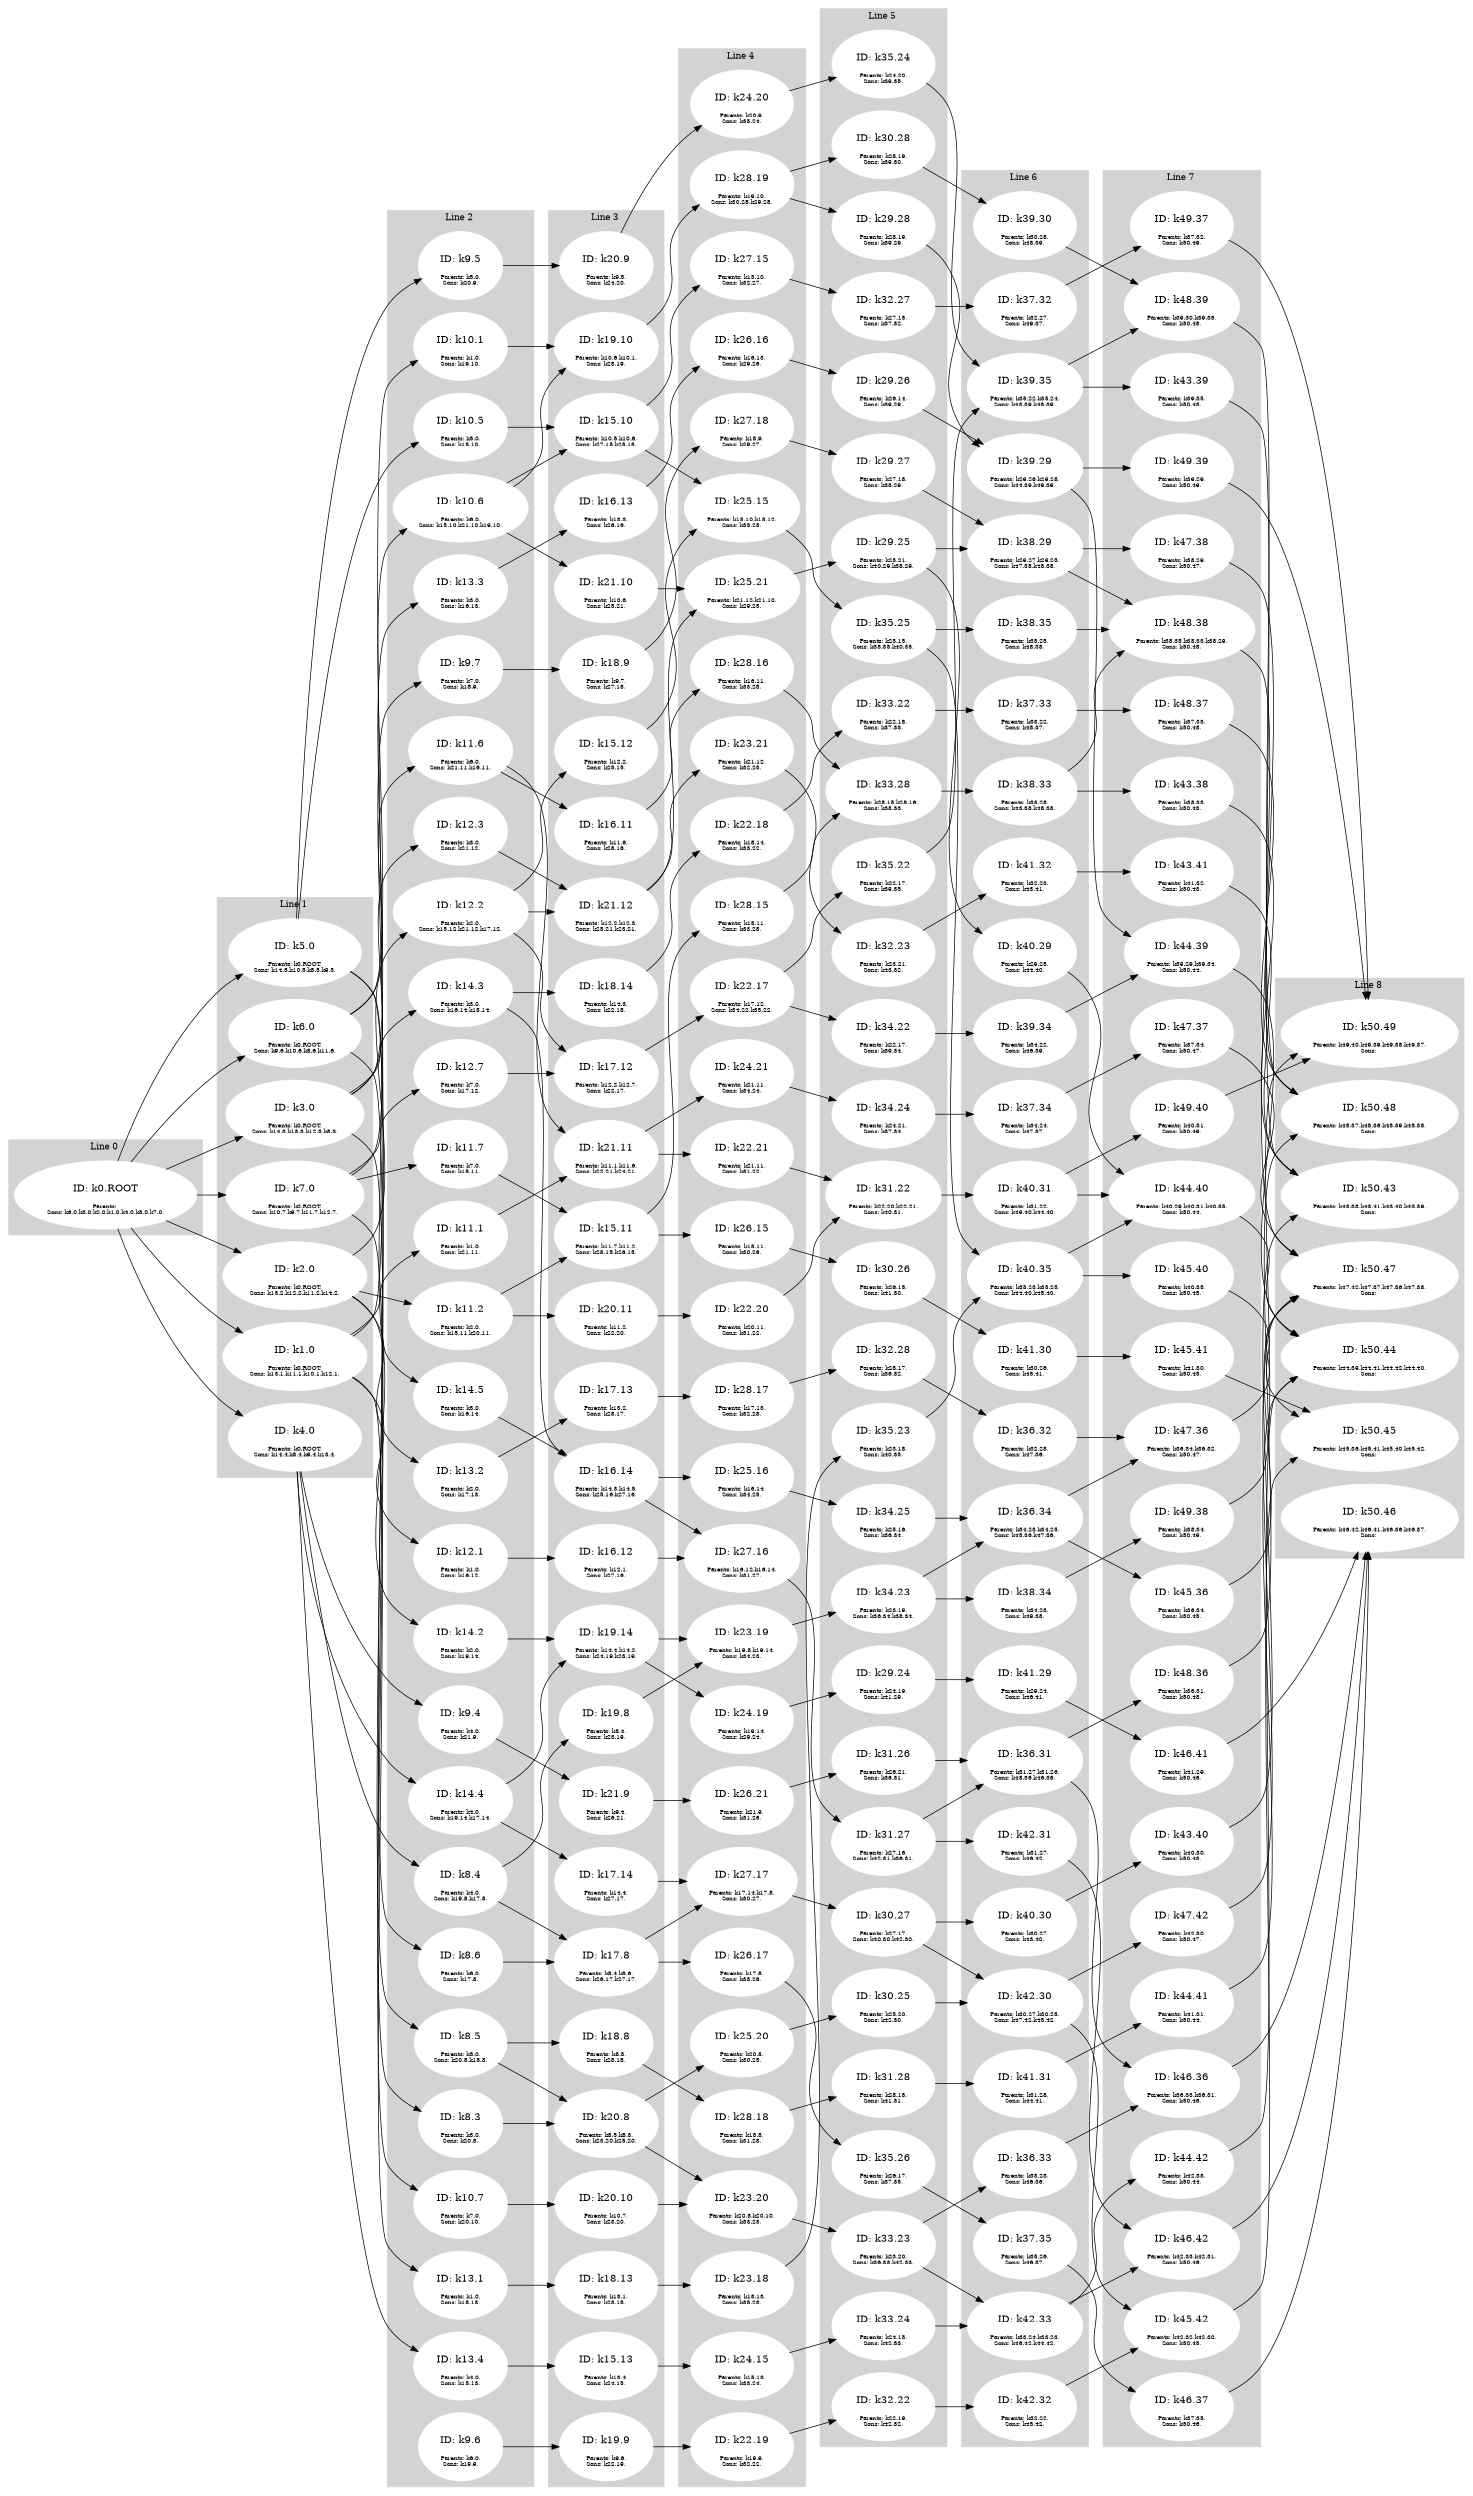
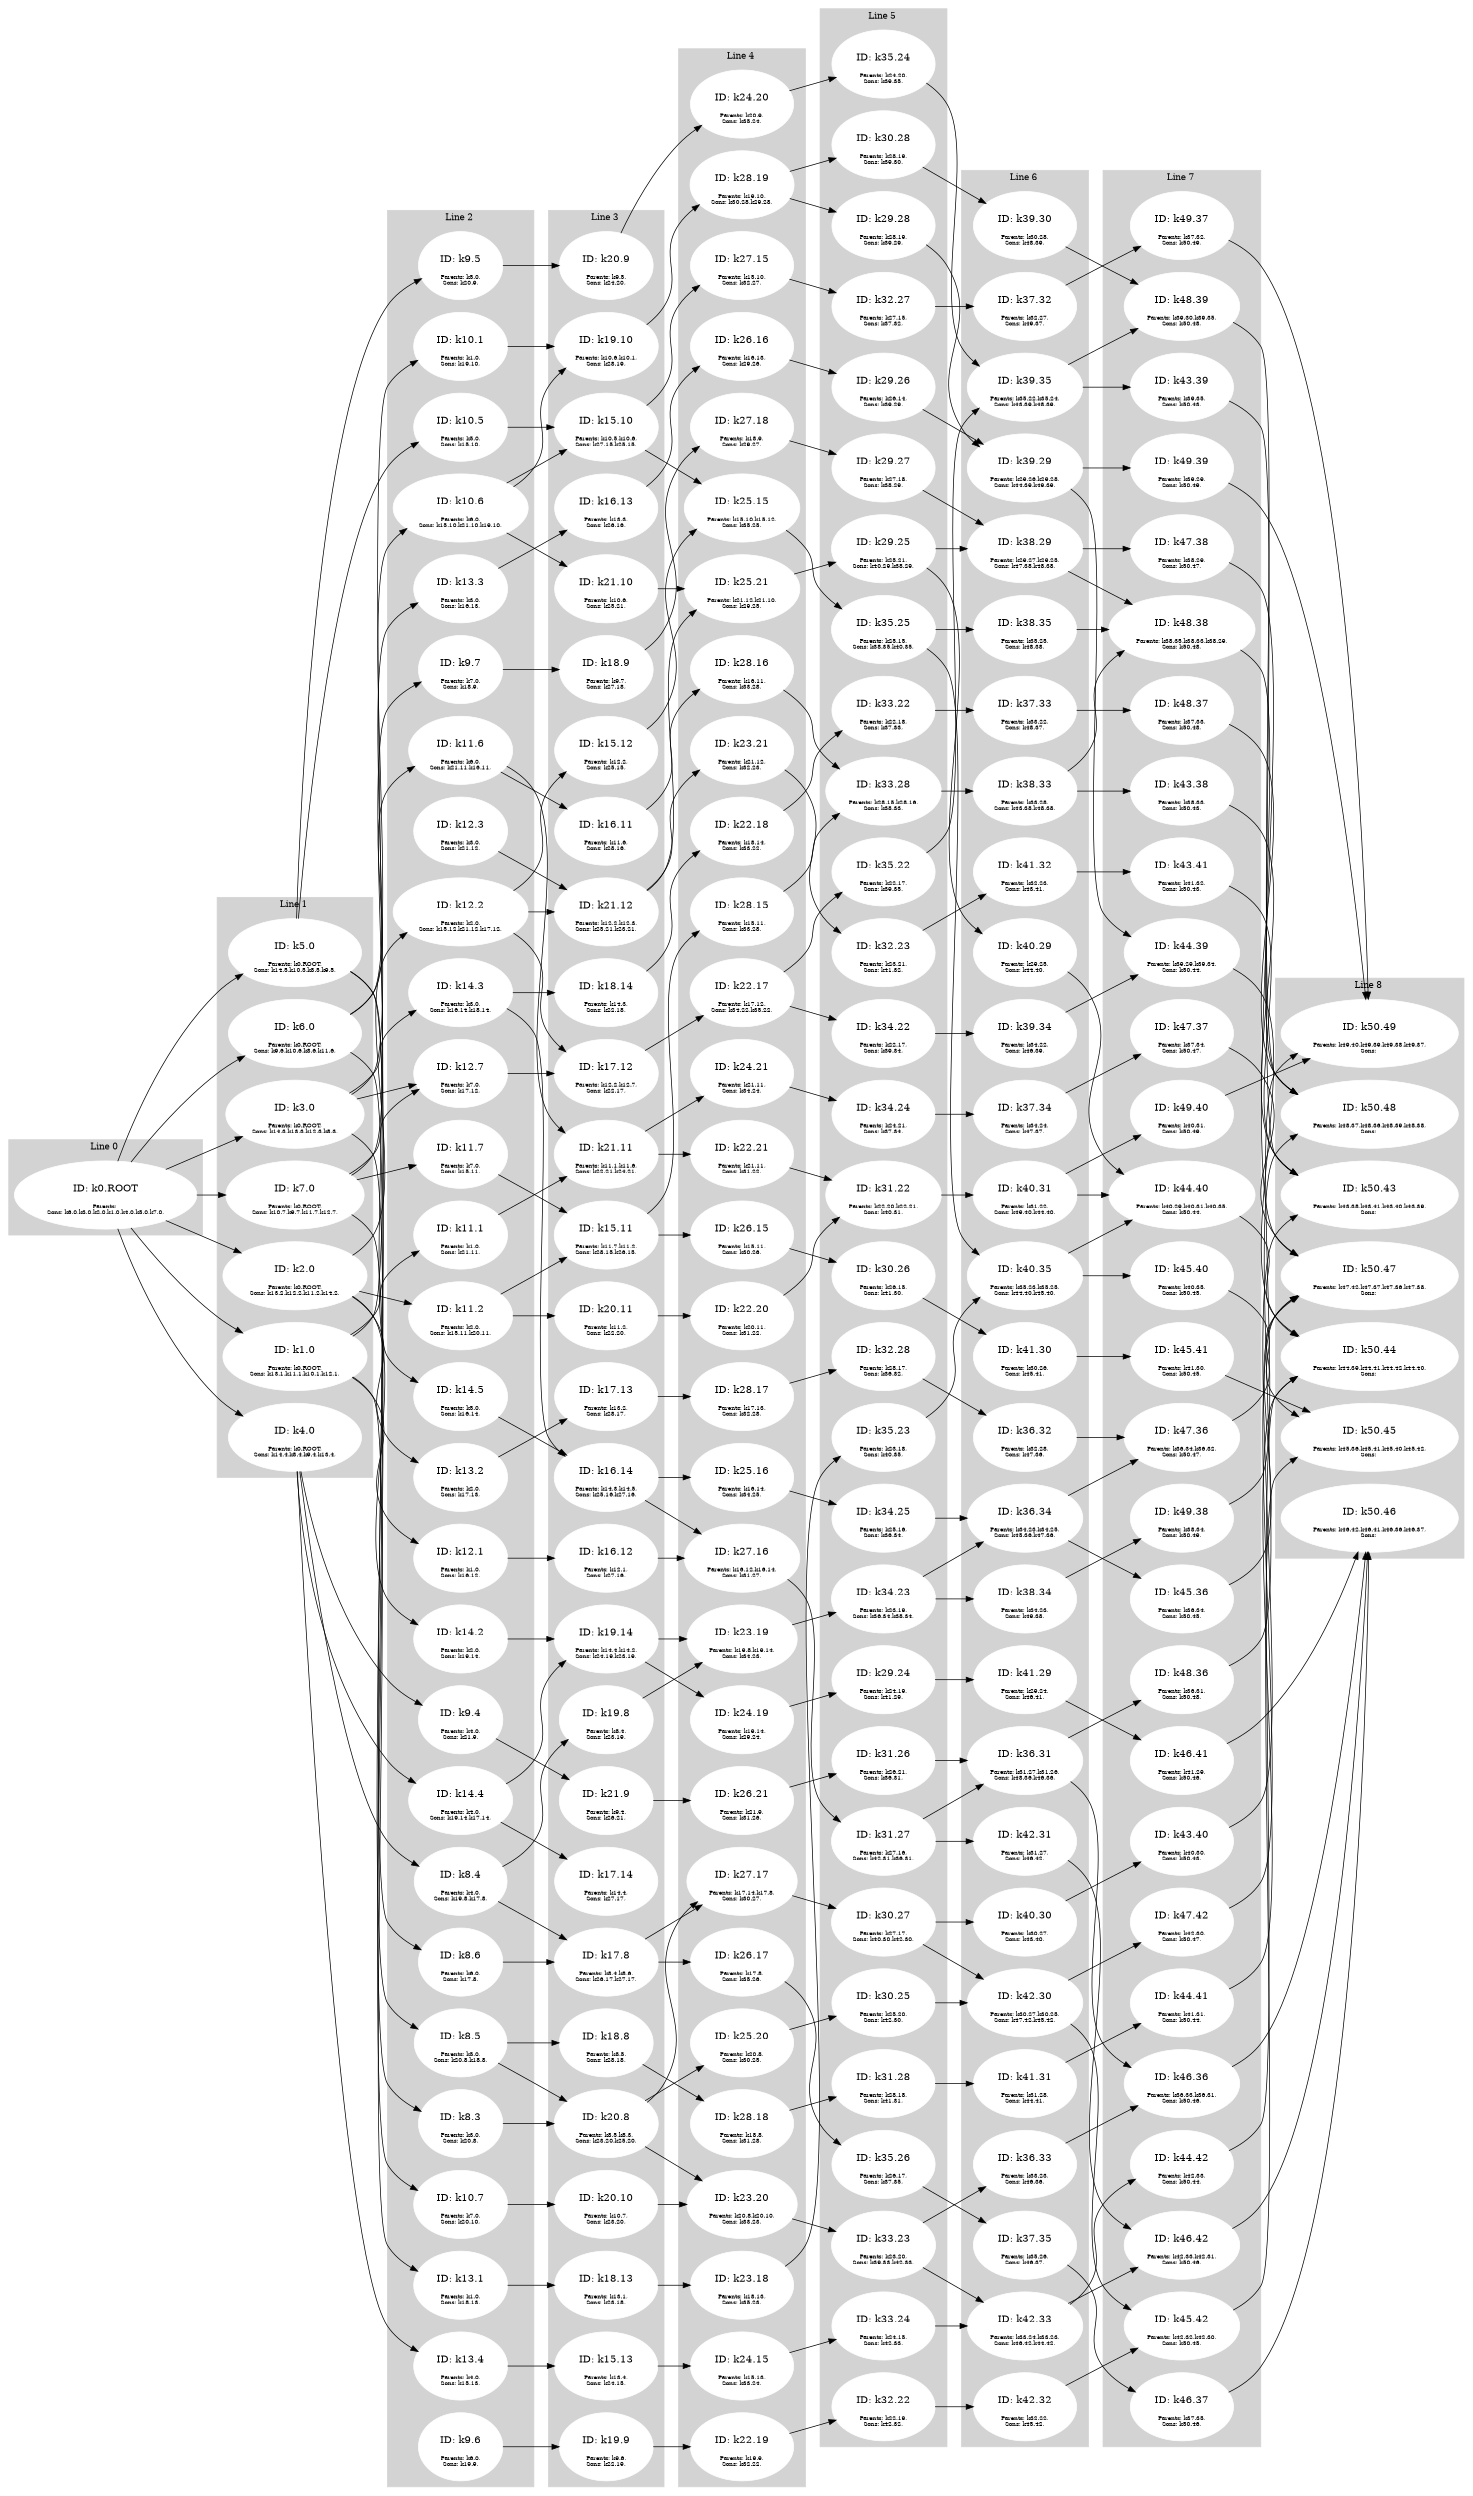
node "ID: k32.23": text "Sons: k43.32," -> "Sons: k41.32,"
edge "ID: k3.0" -> "ID: k12.3": now "ID: k3.0" -> "ID: k12.7"
edge "ID: k17.14" -> "ID: k27.17": now "ID: k20.8" -> "ID: k27.17"
node "ID: k33.23": text "Sons: k36.33,k42.33," -> "Sons: k39.33,k42.33,"
